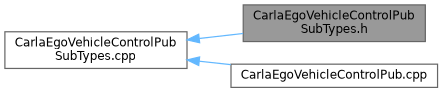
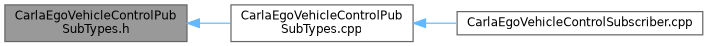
edge "CarlaEgoVehicleControlPub SubTypes.h" -> "CarlaEgoVehicleControlPub SubTypes.cpp": reversed
node "CarlaEgoVehicleControlPub.cpp": label "CarlaEgoVehicleControlPub.cpp" -> "CarlaEgoVehicleControlSubscriber.cpp"
